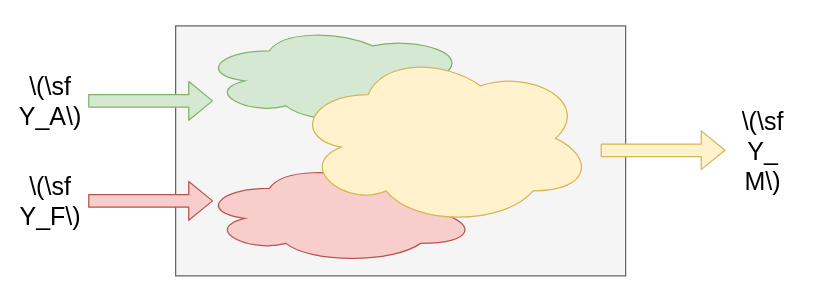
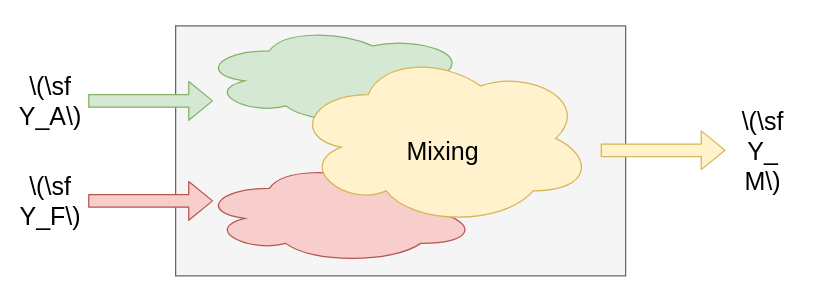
node "Mixing": added
